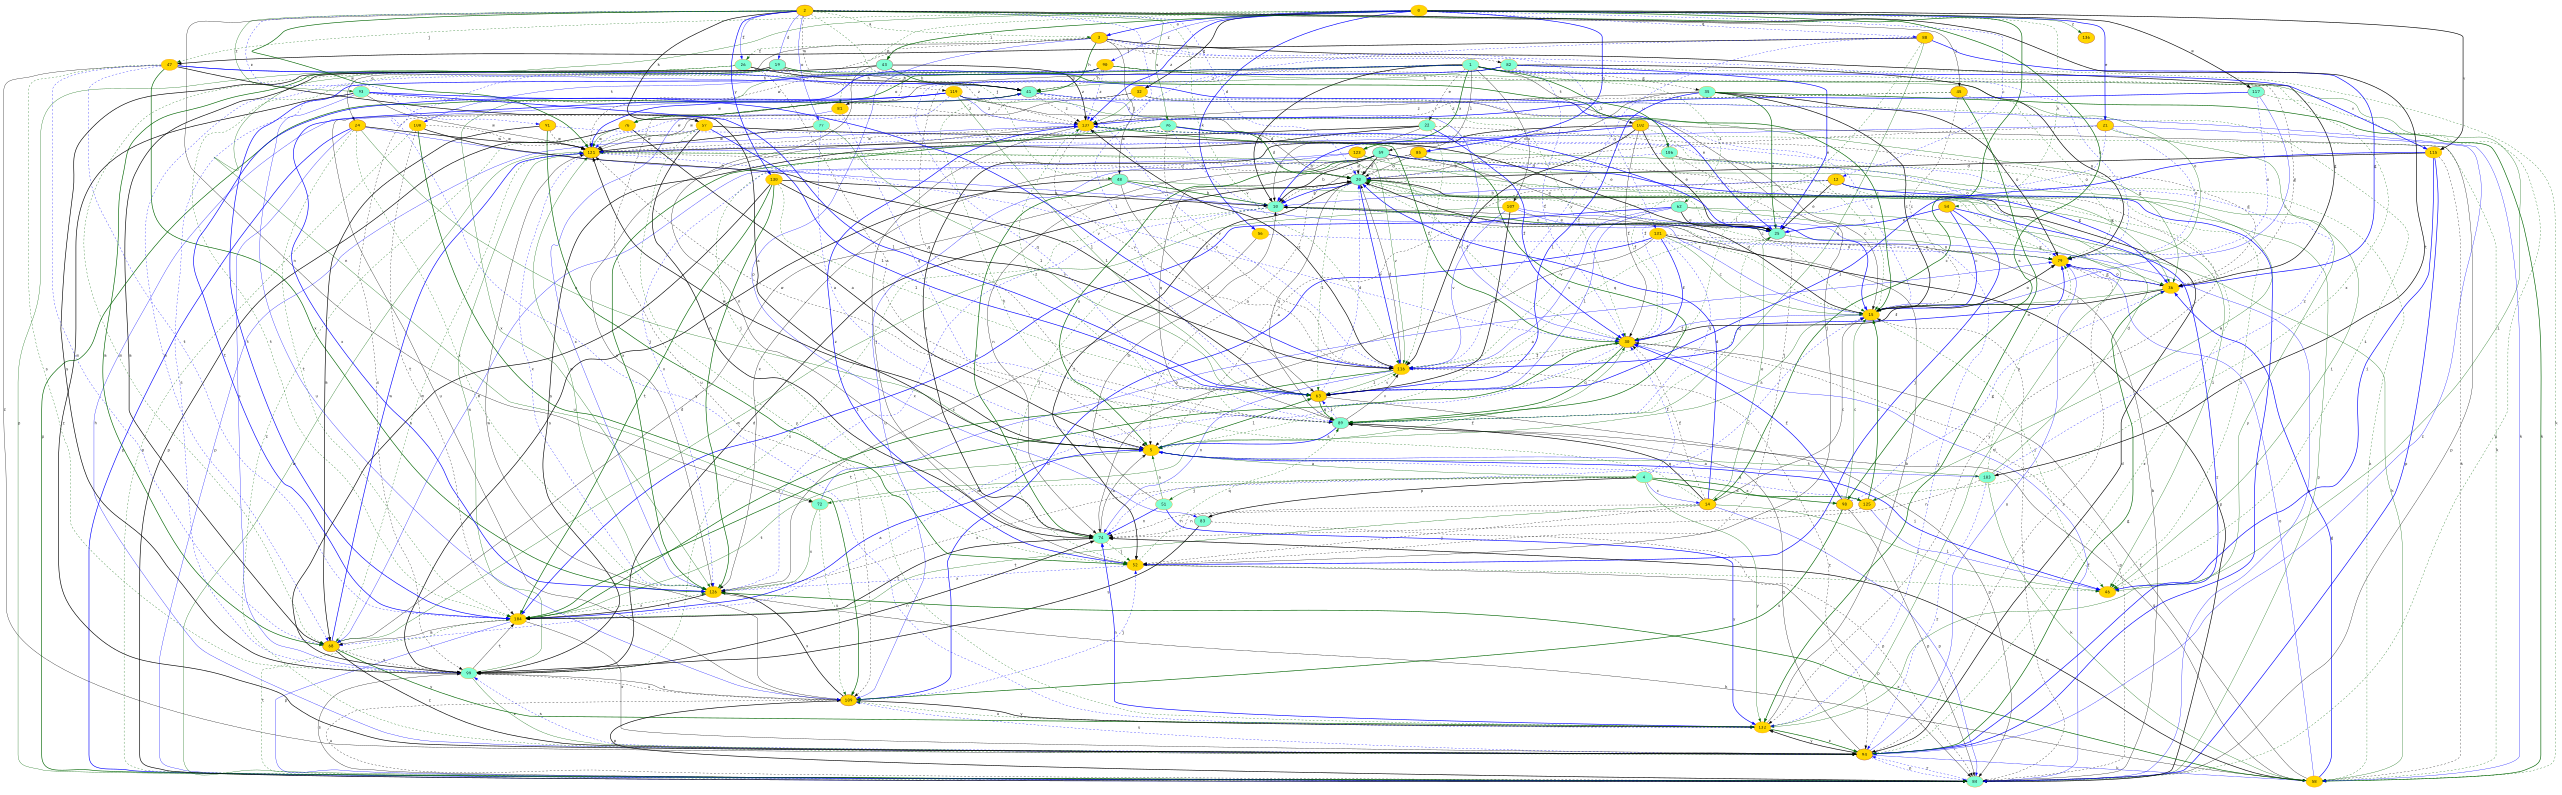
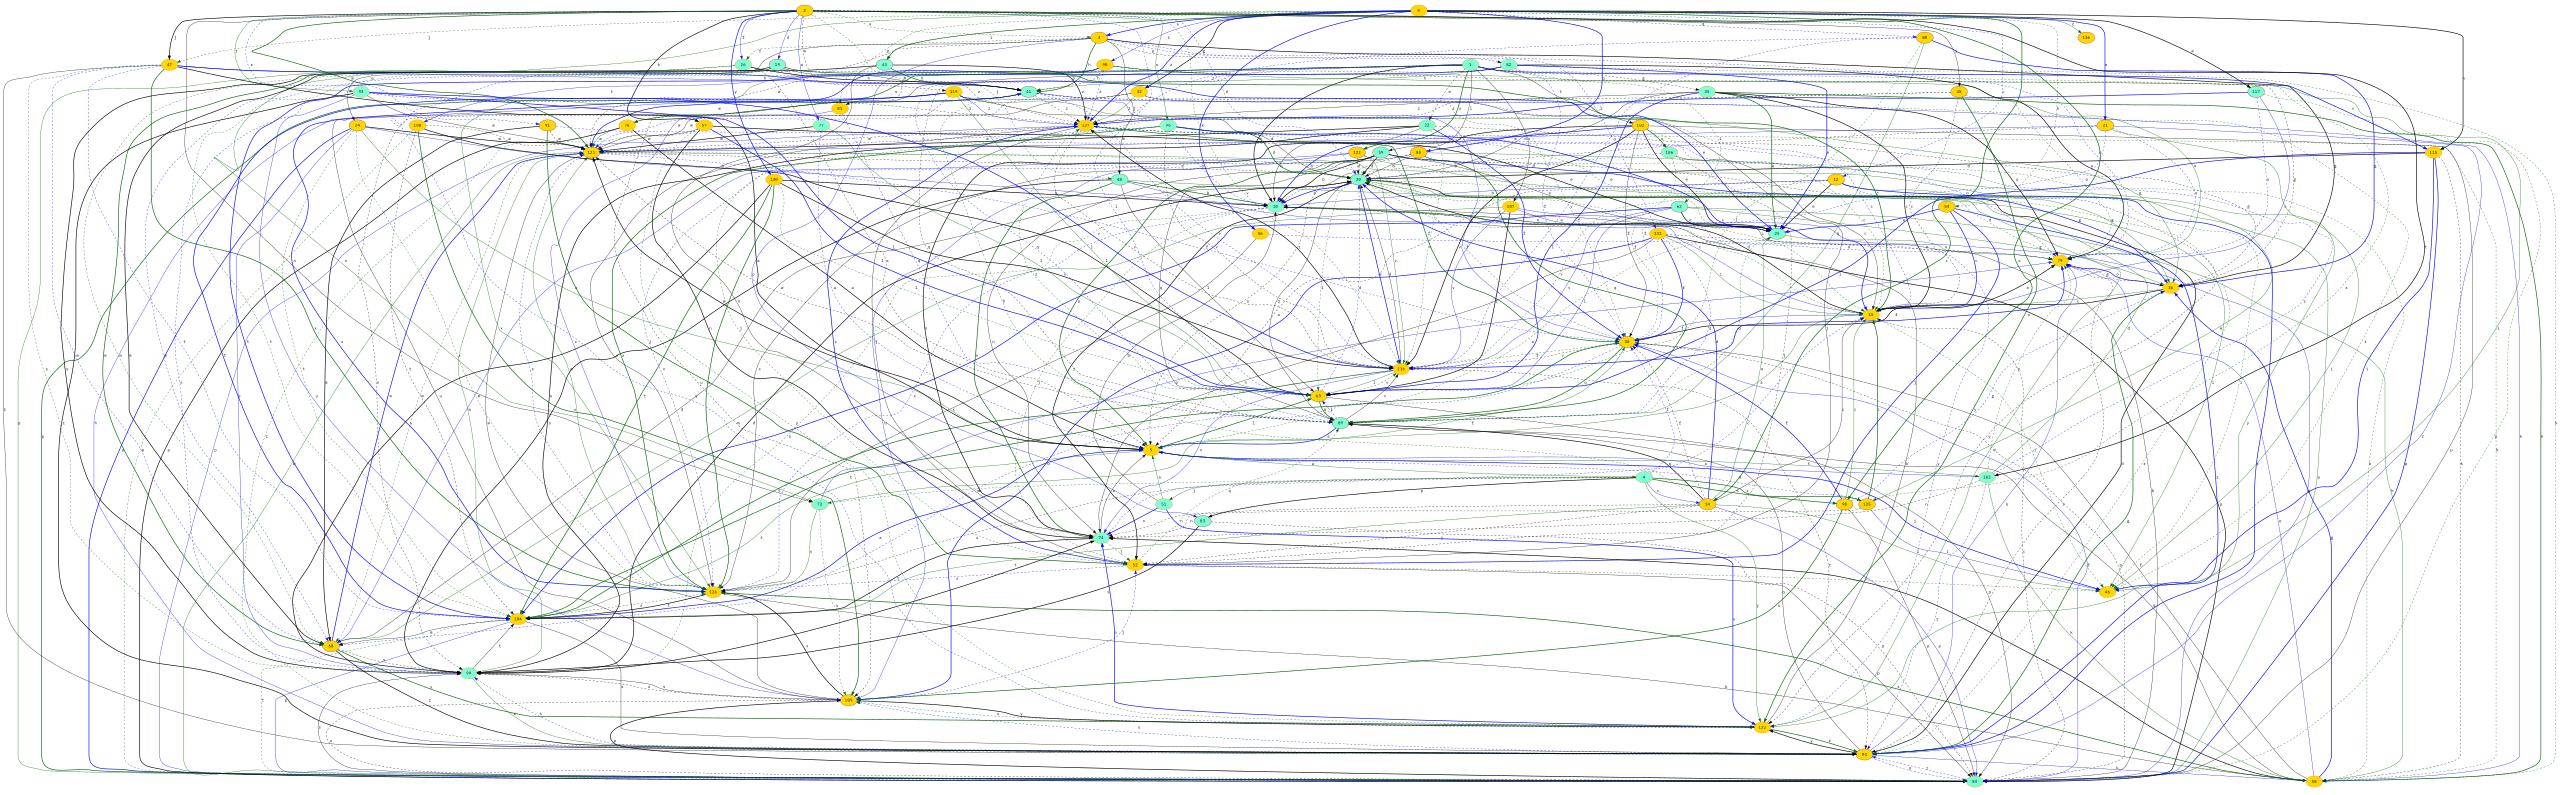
edge "88" -> "47": now "2" -> "47"
edge "1" -> "106": now "102" -> "106"
